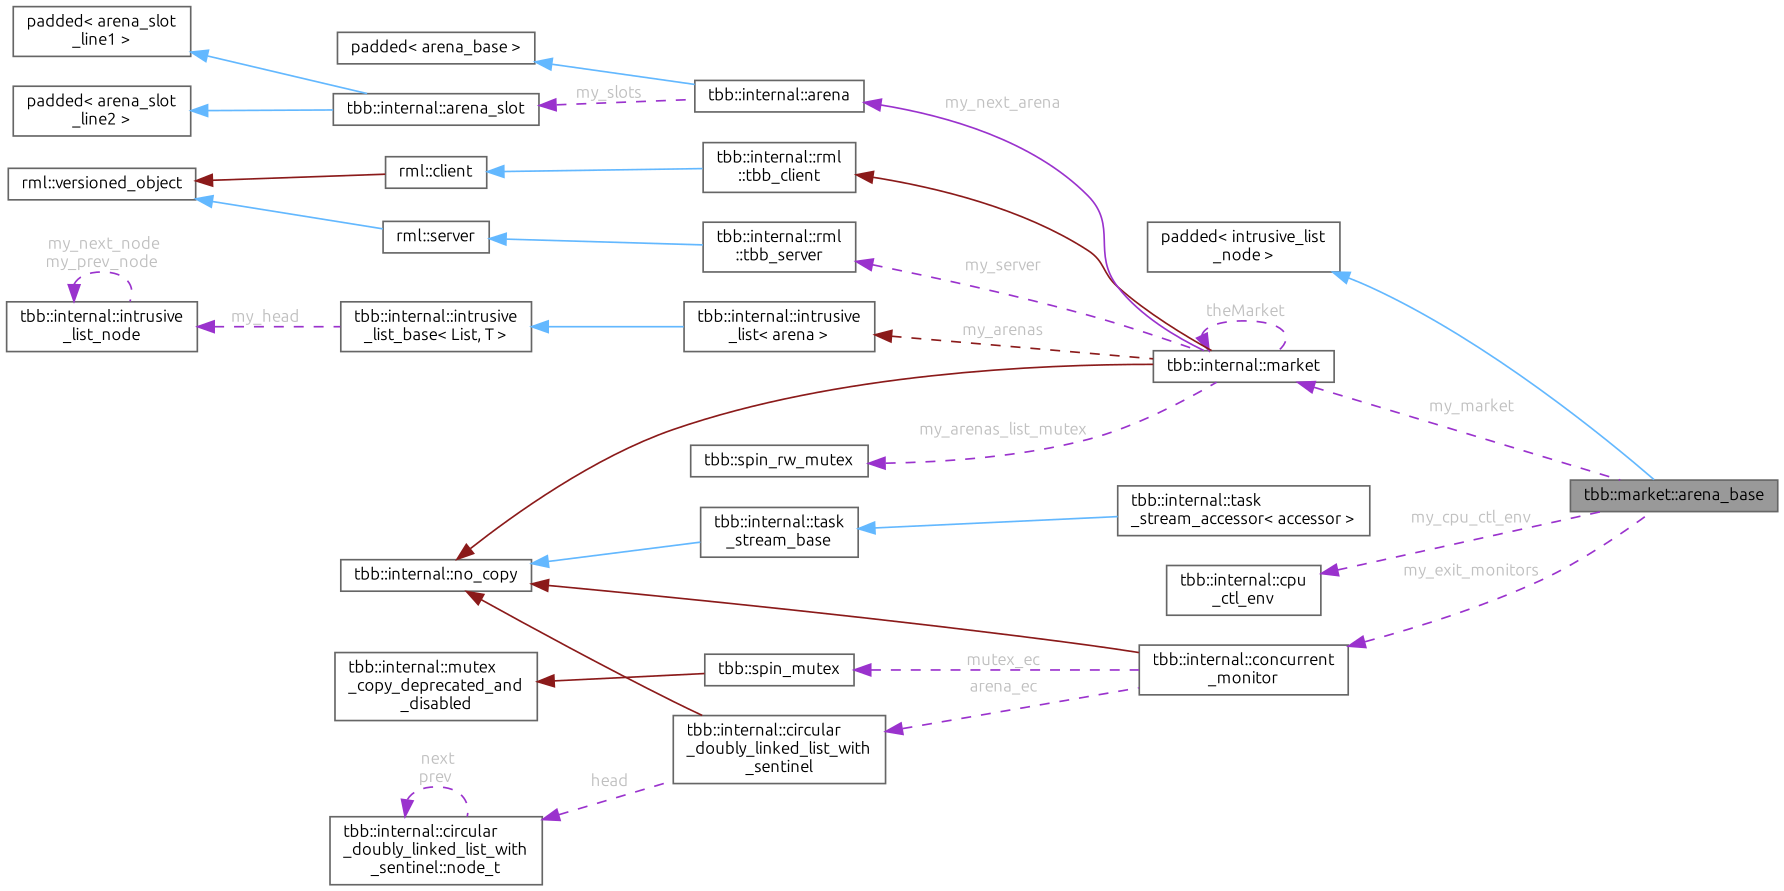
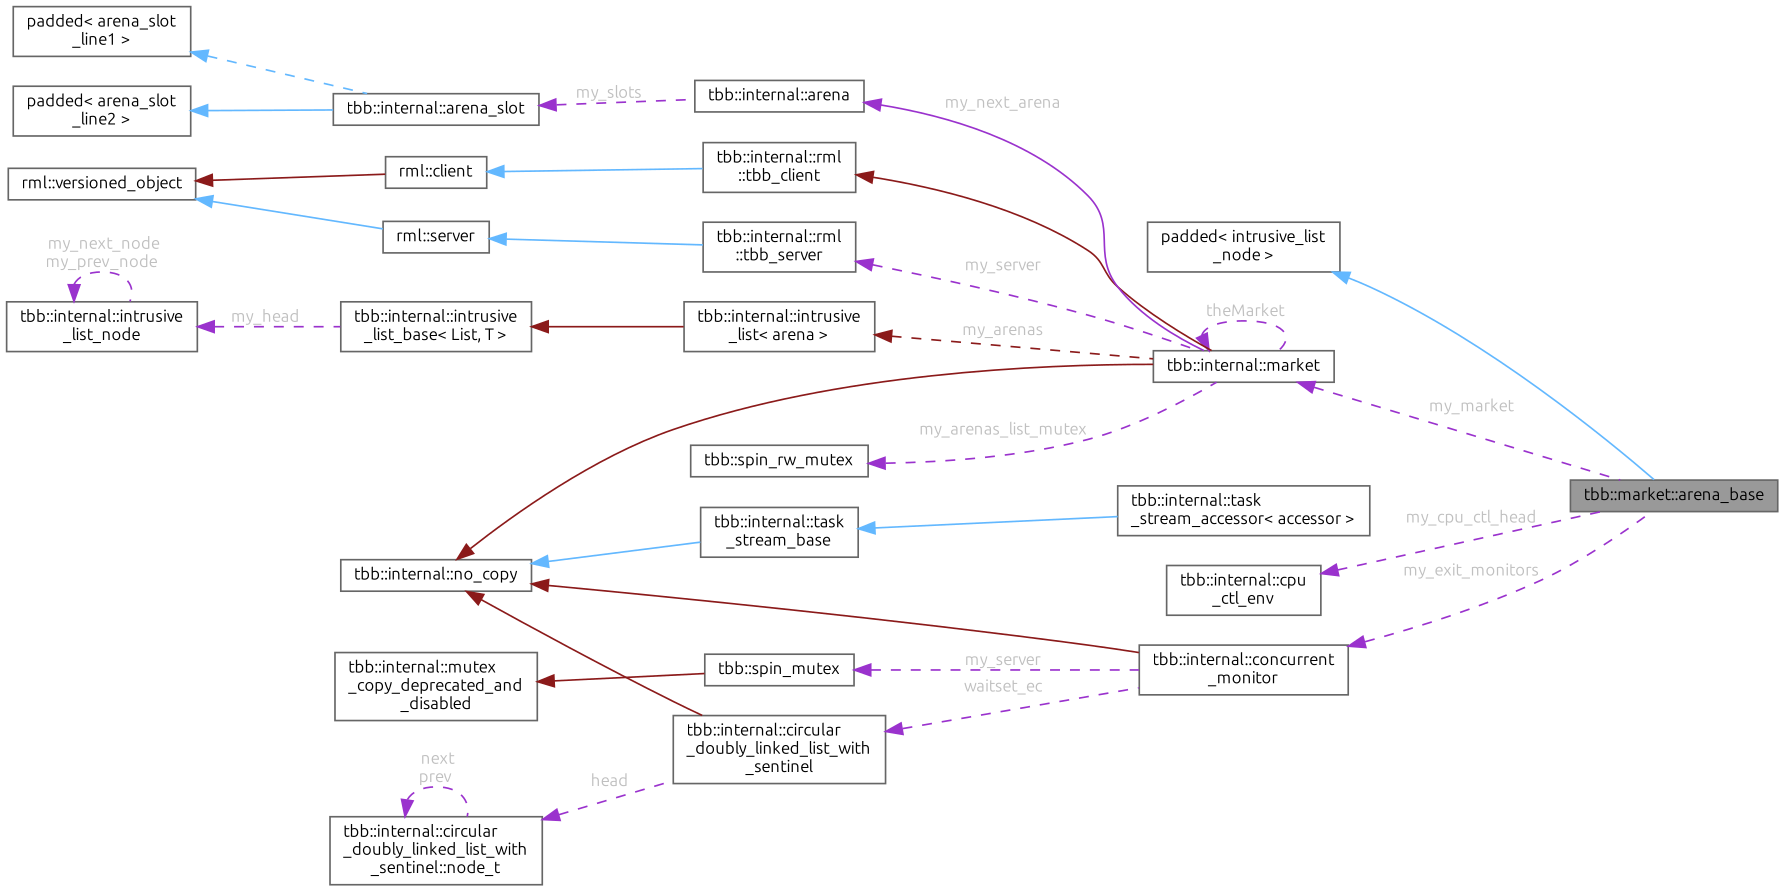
node "padded< arena_base >": removed
edge "tbb::internal::arena_slot" -> "padded< arena_slot _line1 >": style solid -> dashed
edge "tbb::internal::intrusive _list< arena >" -> "tbb::internal::intrusive _list_base< List, T >": color steelblue1 -> firebrick4
edge "tbb::market::arena_base" -> "tbb::internal::cpu _ctl_env": label " my_cpu_ctl_env" -> " my_cpu_ctl_head"
edge "tbb::internal::concurrent _monitor" -> "tbb::spin_mutex": label " mutex_ec" -> " my_server"
edge "tbb::internal::concurrent _monitor" -> "tbb::internal::circular _doubly_linked_list_with _sentinel": label " arena_ec" -> " waitset_ec"
